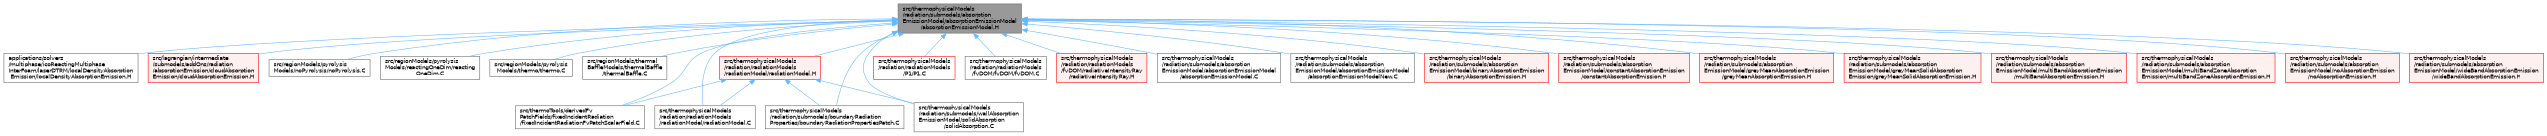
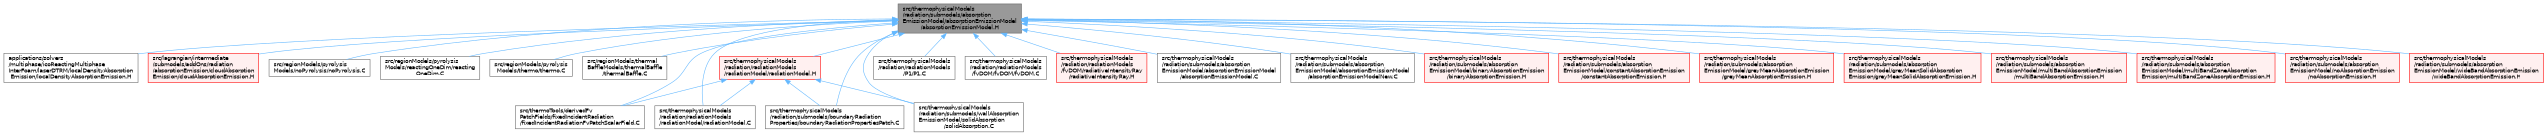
node "src/thermophysicalModels /radiation/radiationModels /P1/P1.C": color red -> grey40
